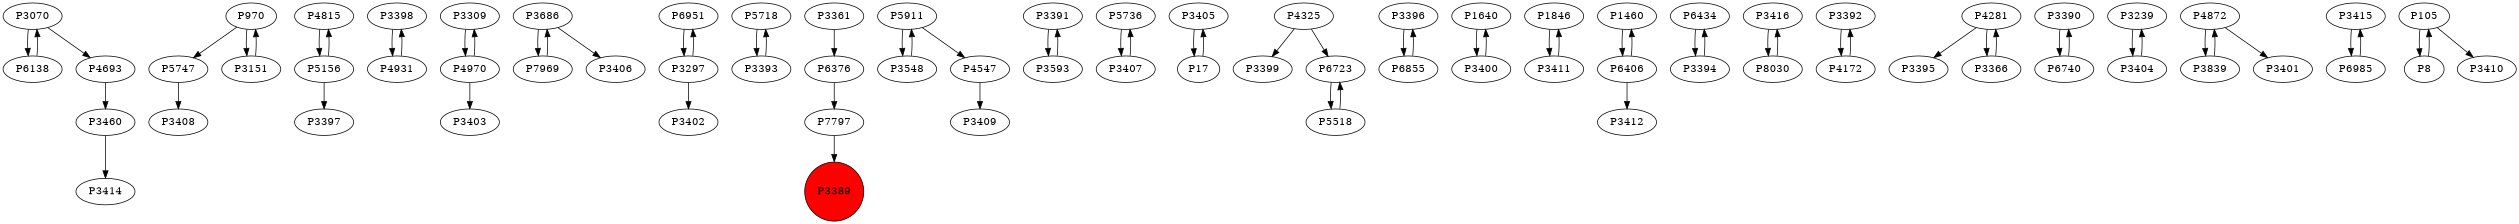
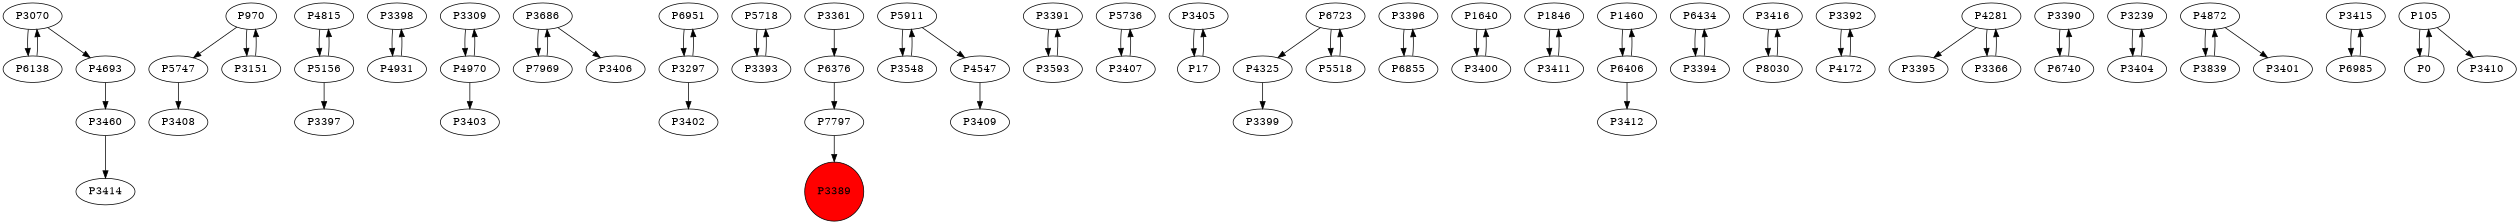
edge "P4325" -> "P6723": reversed
node "P8": label "P8" -> "P0"
